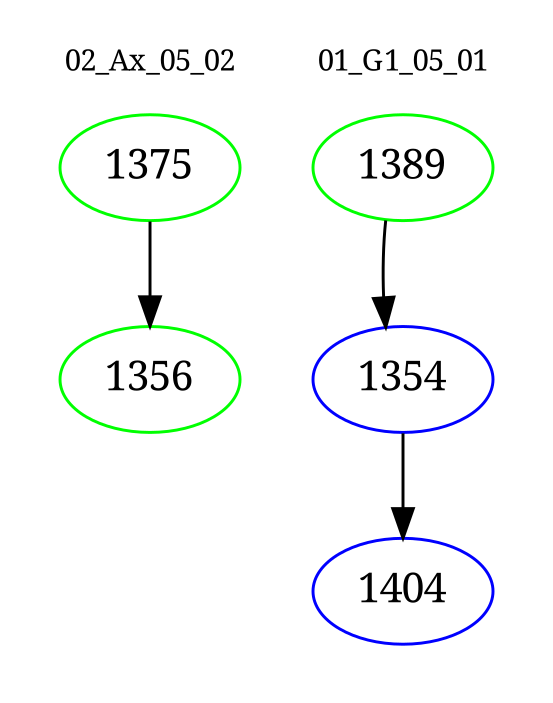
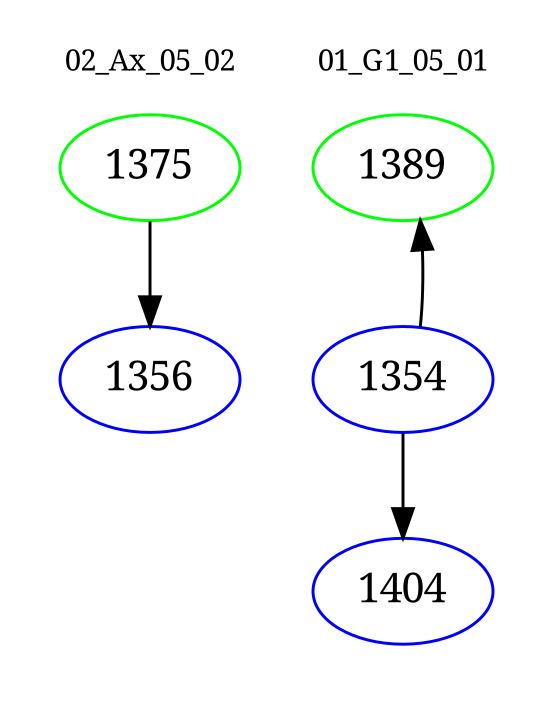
edge "1389" -> "1354": reversed
node "1356": color green -> blue
